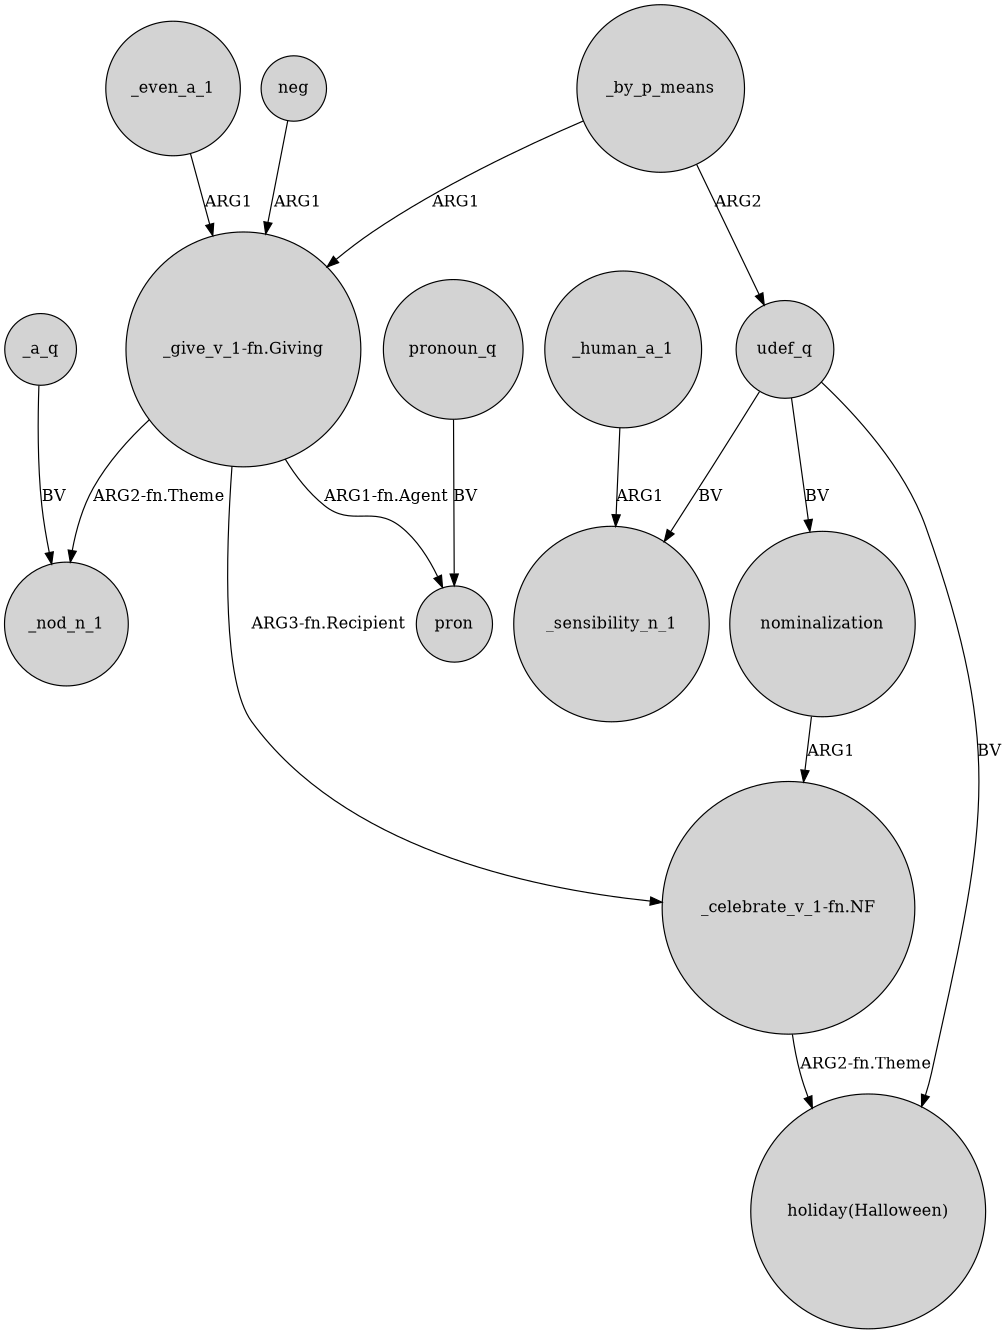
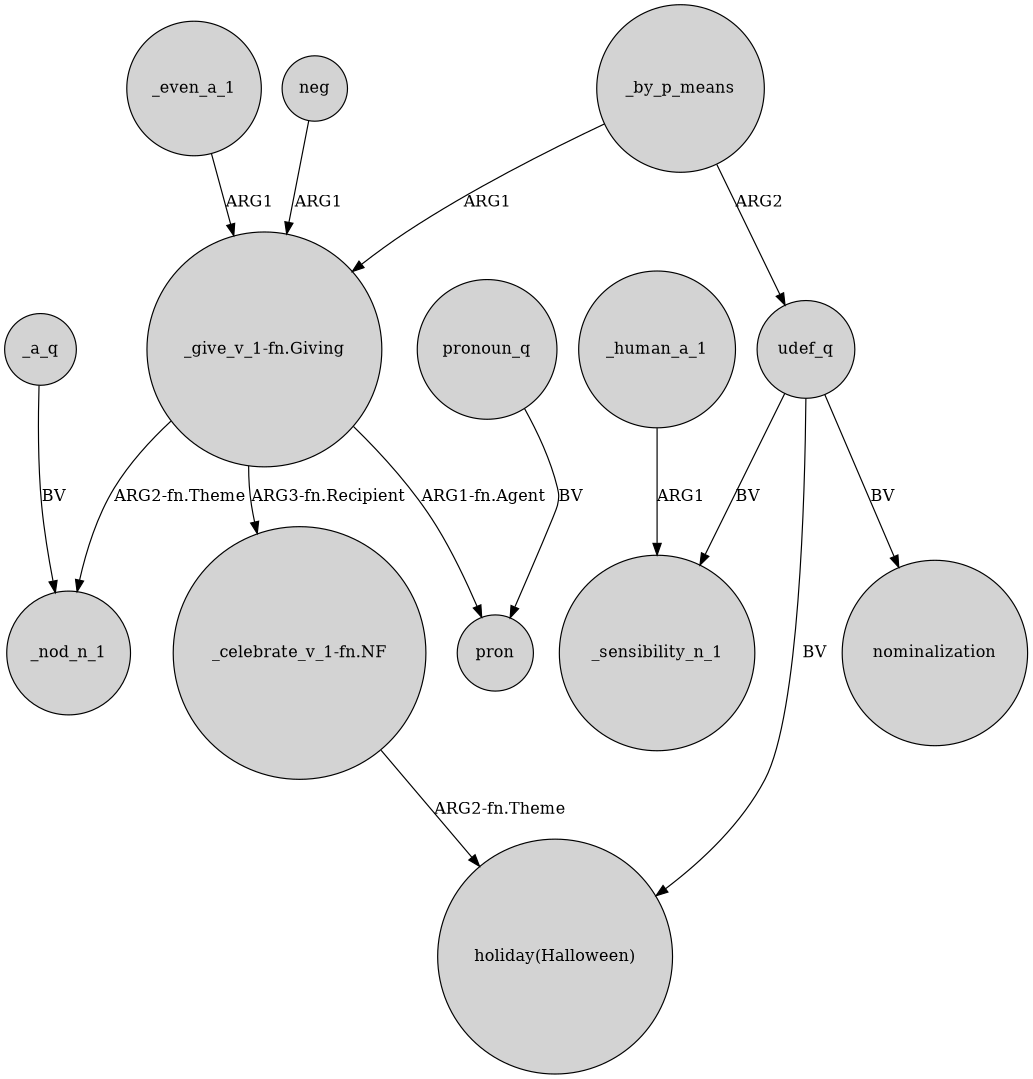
edge "nominalization" -> "_celebrate_v_1-fn.NF": removed, label "ARG1"
